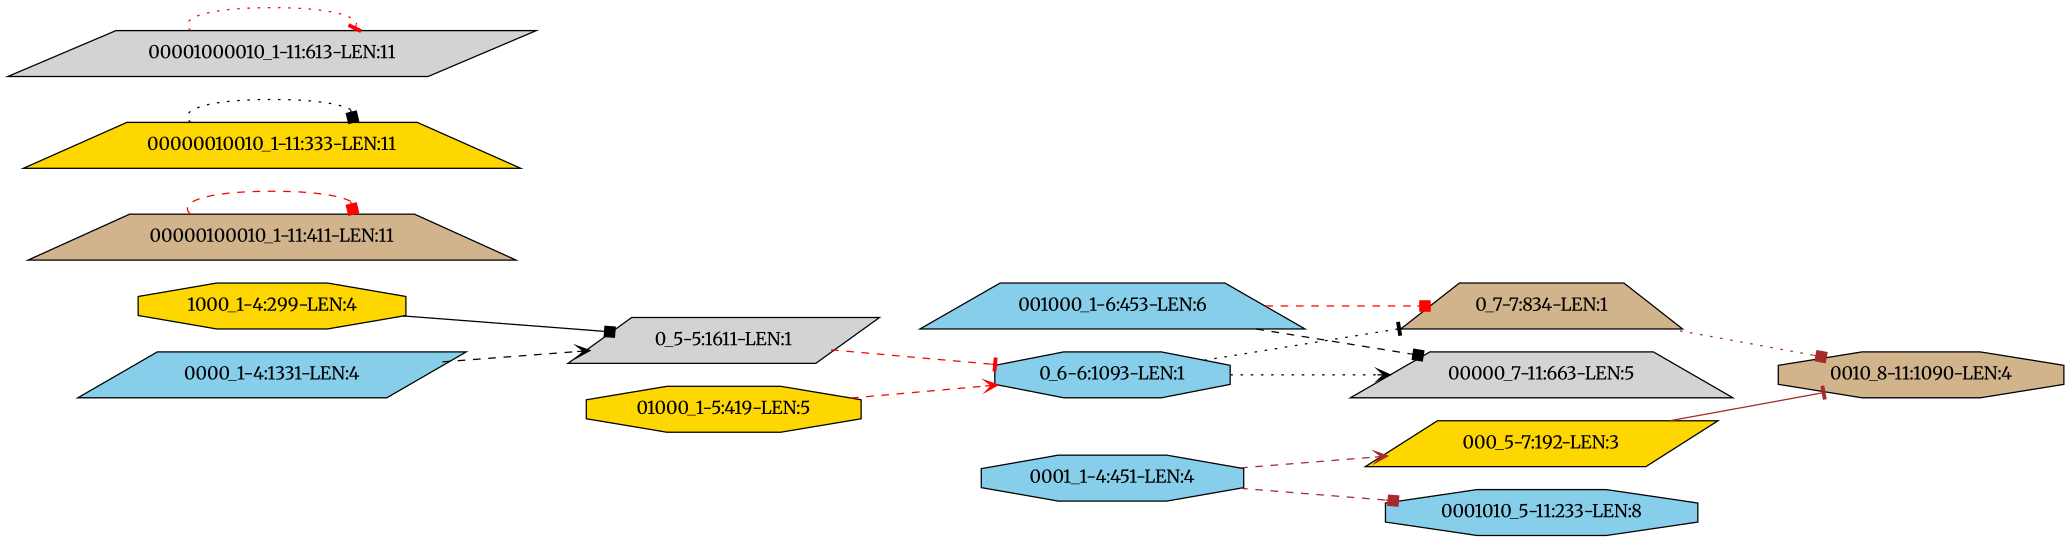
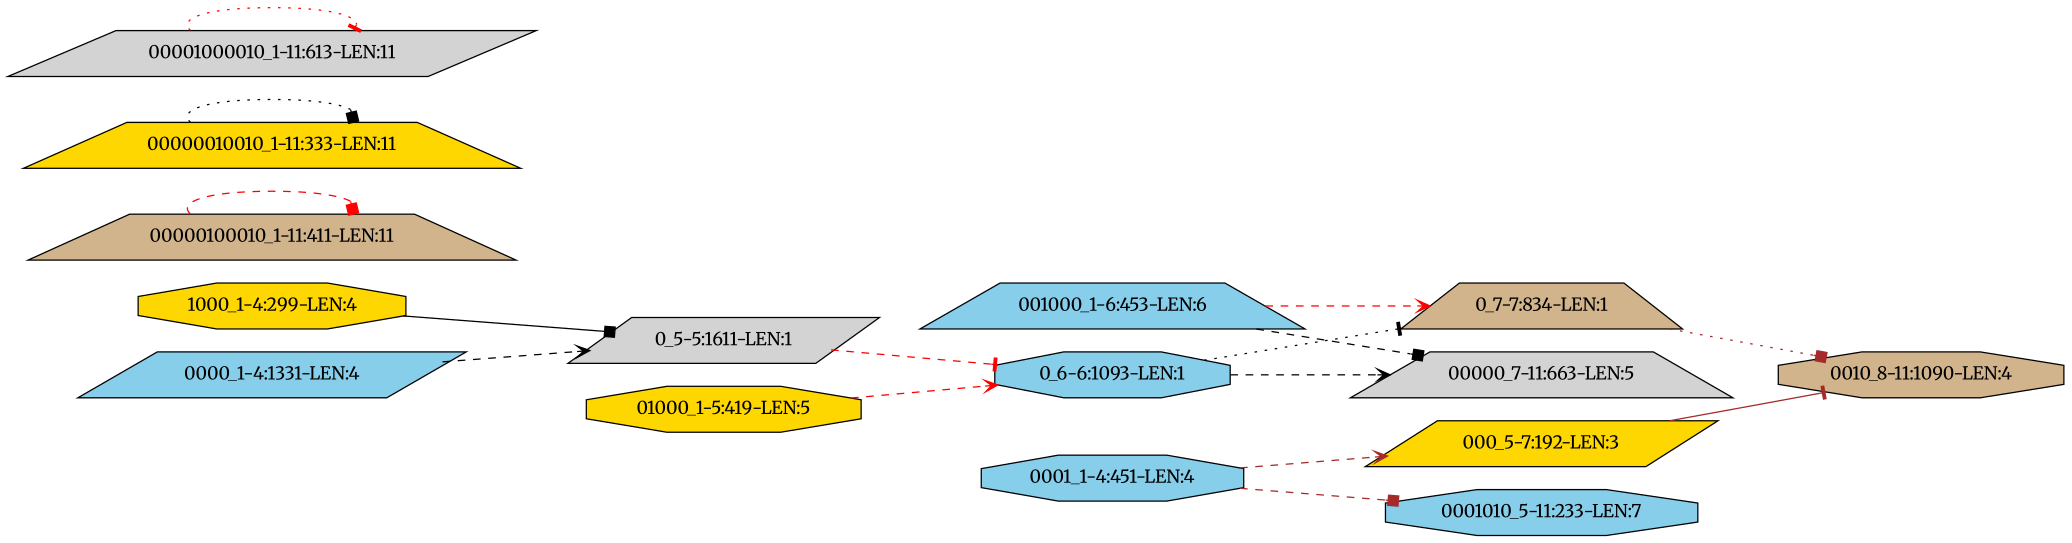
edge "001000_1-6:453-LEN:6" -> "0_7-7:834-LEN:1": arrowhead box -> vee
edge "0_6-6:1093-LEN:1" -> "00000_7-11:663-LEN:5": style dotted -> dashed
node "0001010_5-11:233-LEN:8": label "0001010_5-11:233-LEN:8" -> "0001010_5-11:233-LEN:7"
